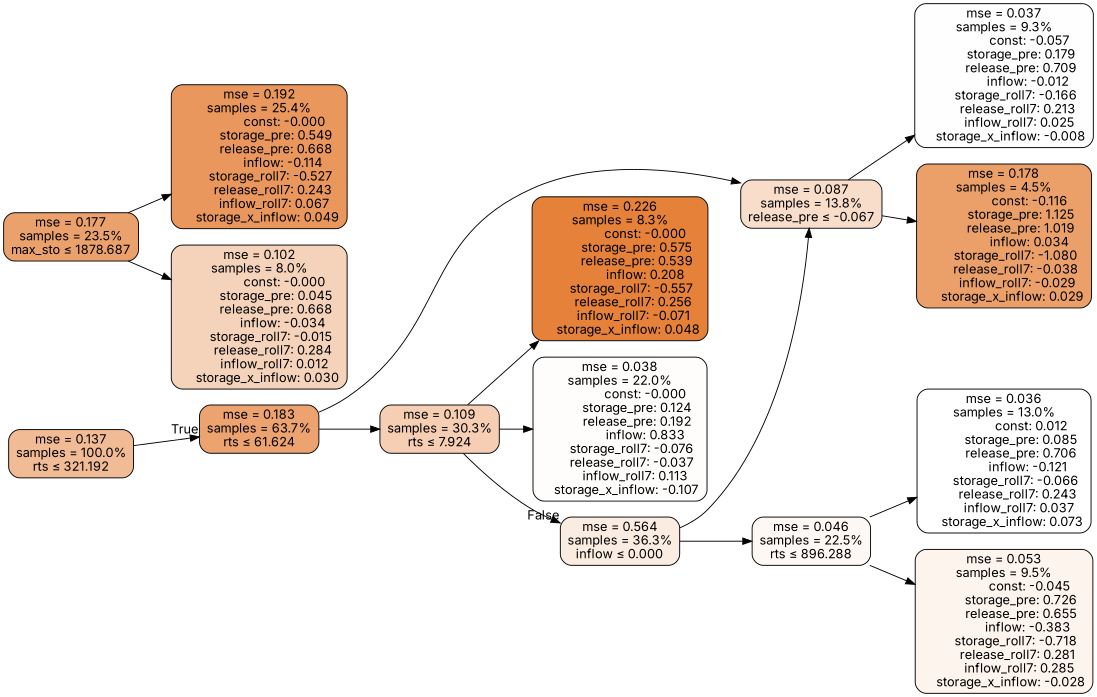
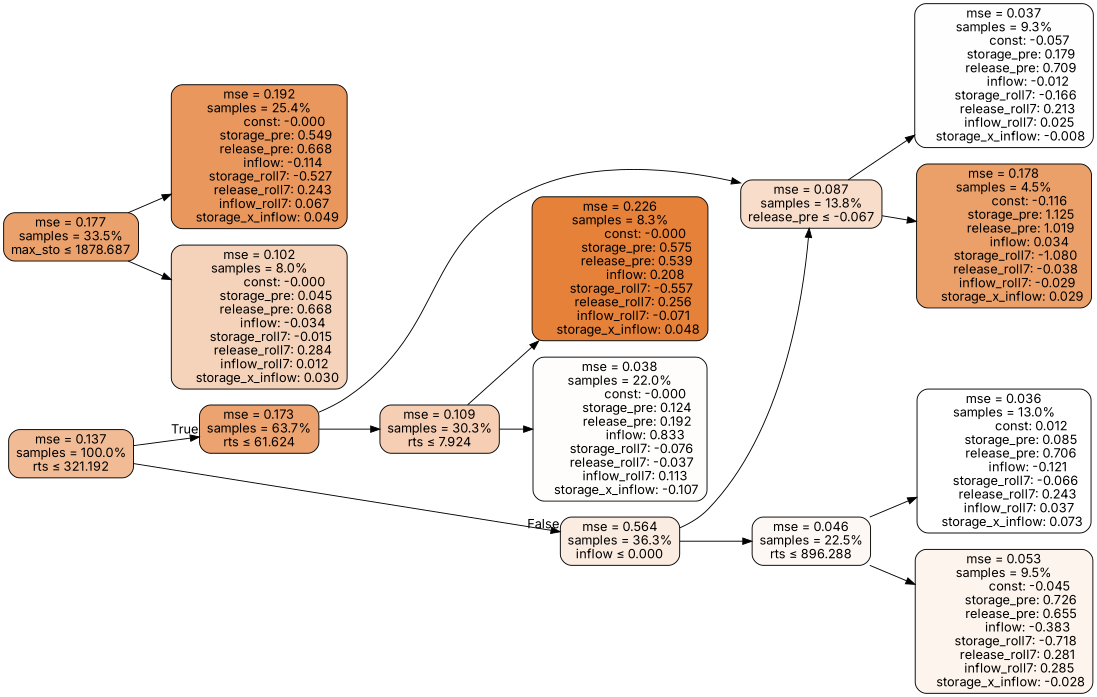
node "mse = 0.177 samples = 23.5% max_sto ≤ 1878.687": label "mse = 0.177 samples = 23.5% max_sto ≤ 1878.687" -> "mse = 0.177 samples = 33.5% max_sto ≤ 1878.687"
node "mse = 0.183 samples = 63.7% rts ≤ 61.624": label "mse = 0.183 samples = 63.7% rts ≤ 61.624" -> "mse = 0.173 samples = 63.7% rts ≤ 61.624"
edge "mse = 0.109 samples = 30.3% rts ≤ 7.924" -> "mse = 0.564 samples = 36.3% inflow ≤ 0.000": now "mse = 0.137 samples = 100.0% rts ≤ 321.192" -> "mse = 0.564 samples = 36.3% inflow ≤ 0.000"
